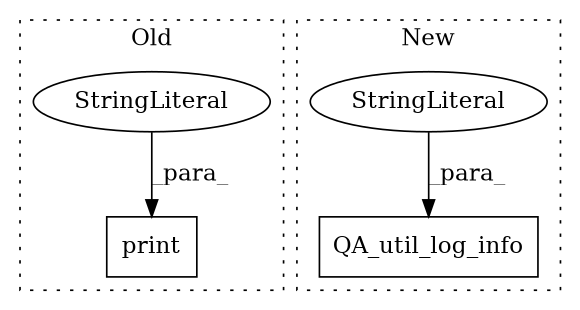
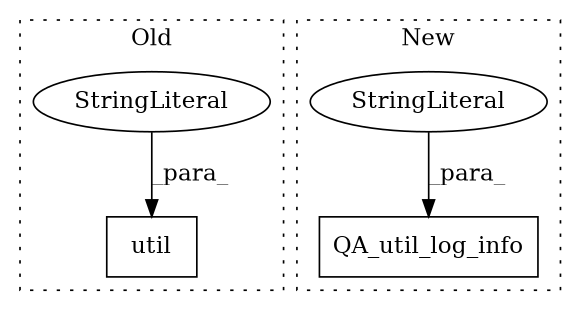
node "print": label "print" -> "util"
